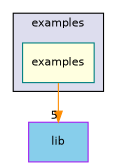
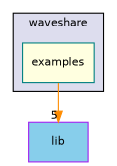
cluster "examples": label "examples" -> "waveshare"
